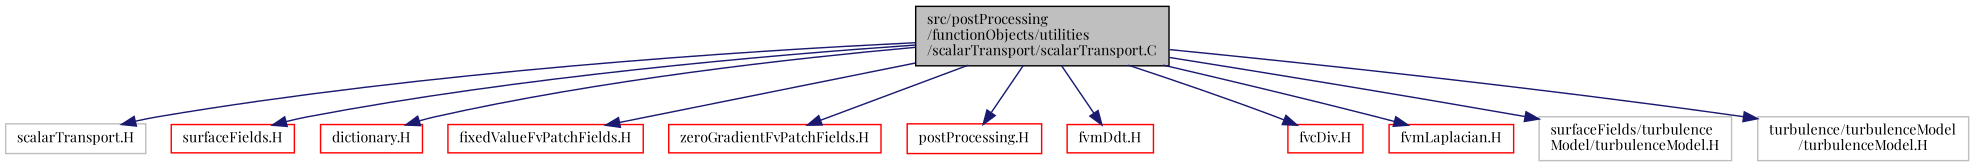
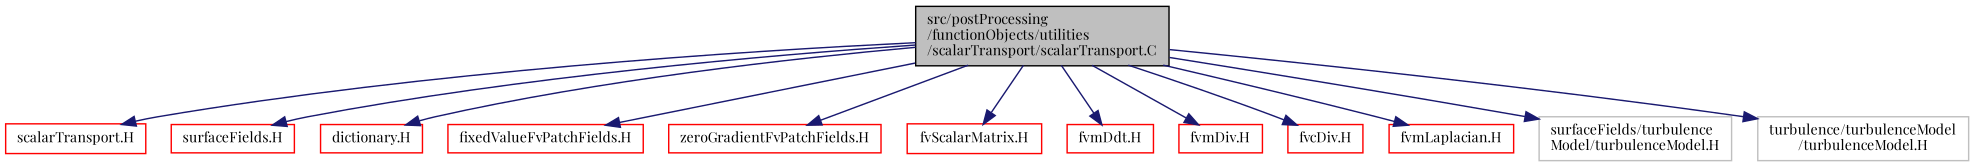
node "scalarTransport.H": color grey75 -> red
node "postProcessing.H": label "postProcessing.H" -> "fvScalarMatrix.H"
node "fvmDiv.H": added
